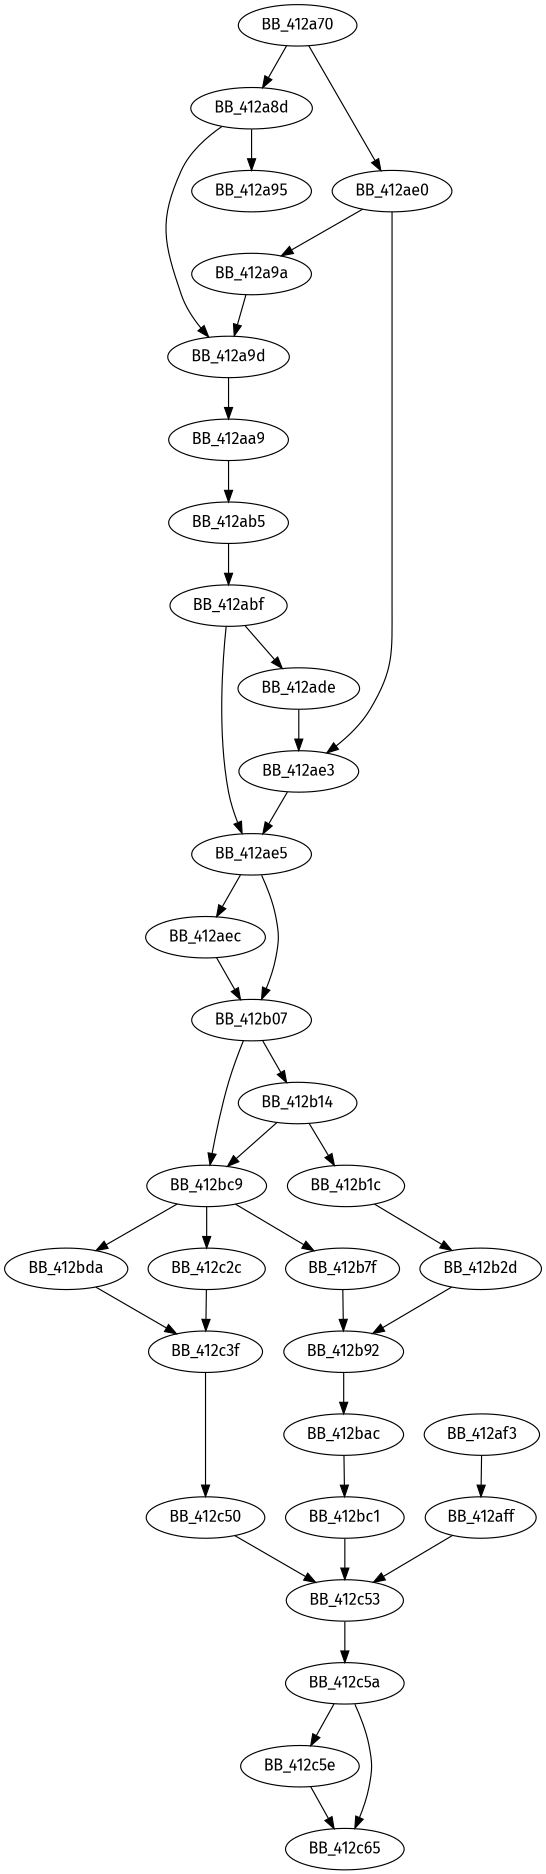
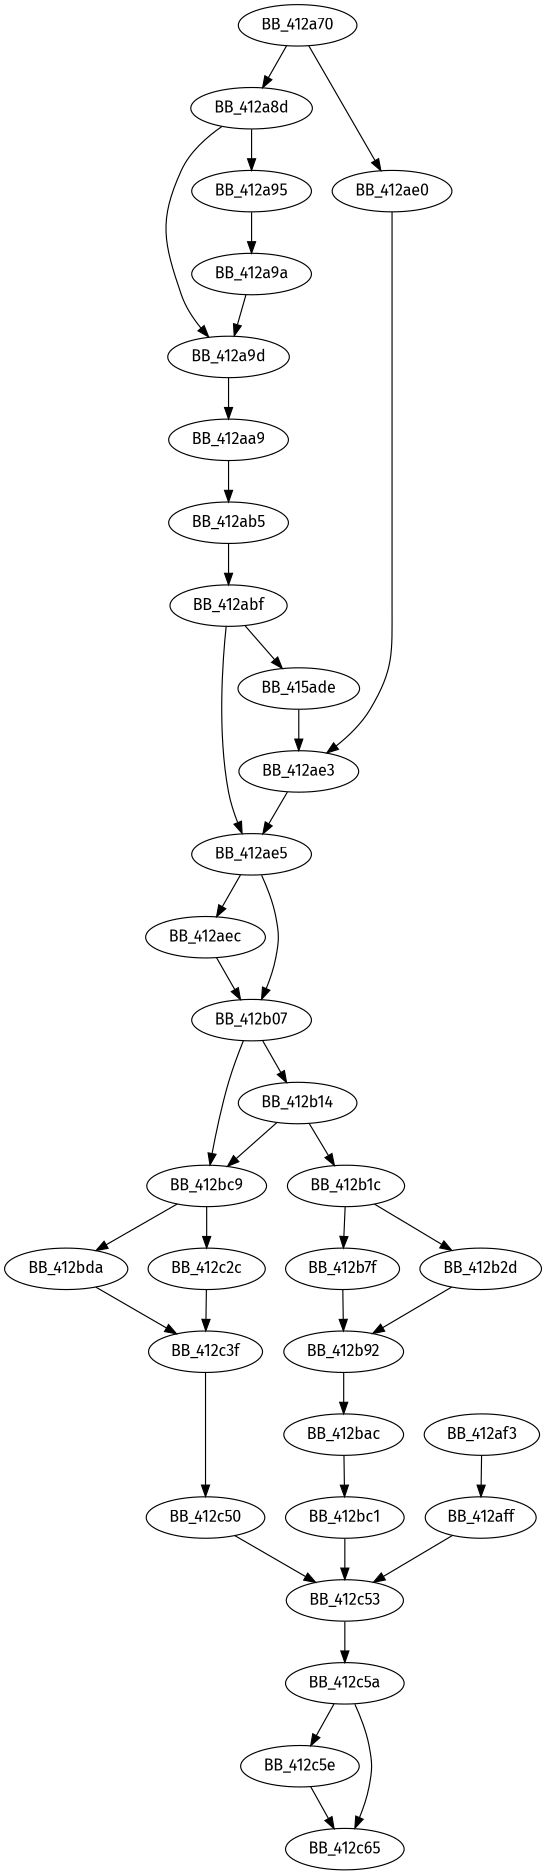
edge "BB_412ae0" -> "BB_412a9a": now "BB_412a95" -> "BB_412a9a"
node "BB_412ade": label "BB_412ade" -> "BB_415ade"
edge "BB_412bc9" -> "BB_412b7f": now "BB_412b1c" -> "BB_412b7f"
